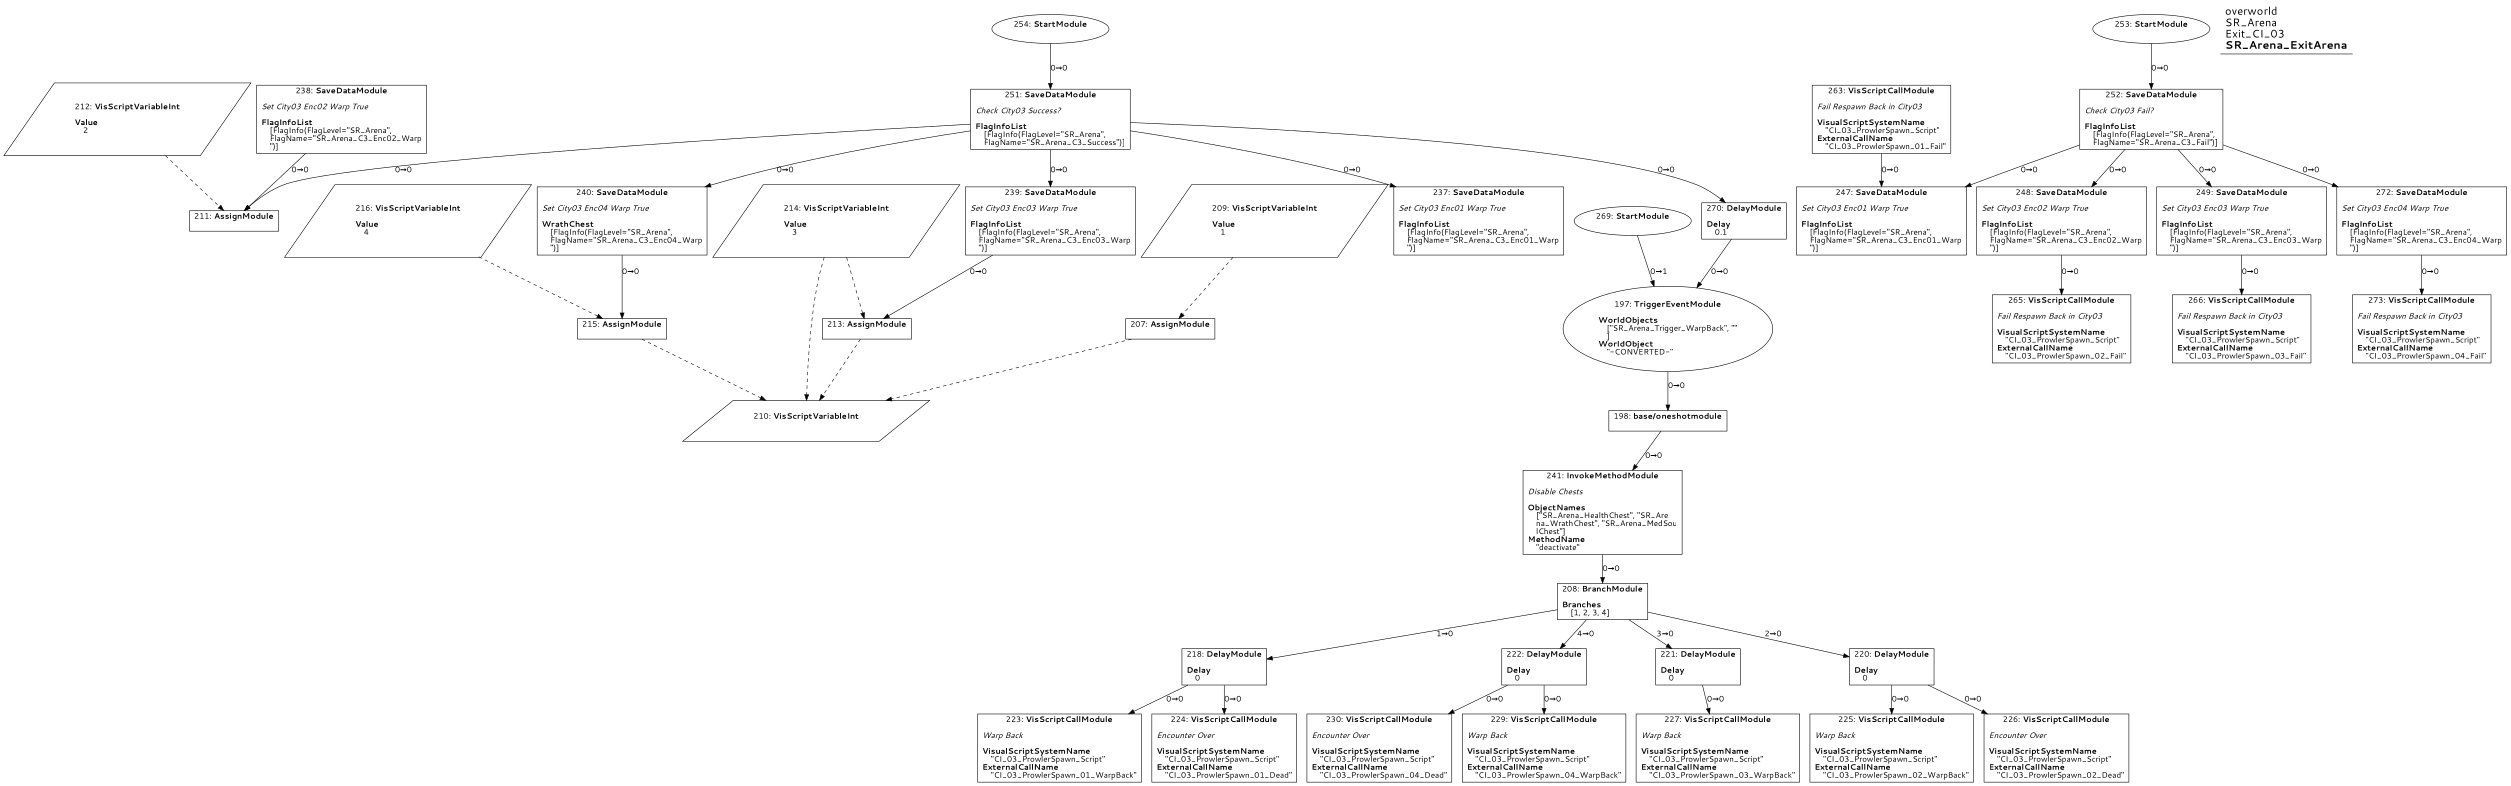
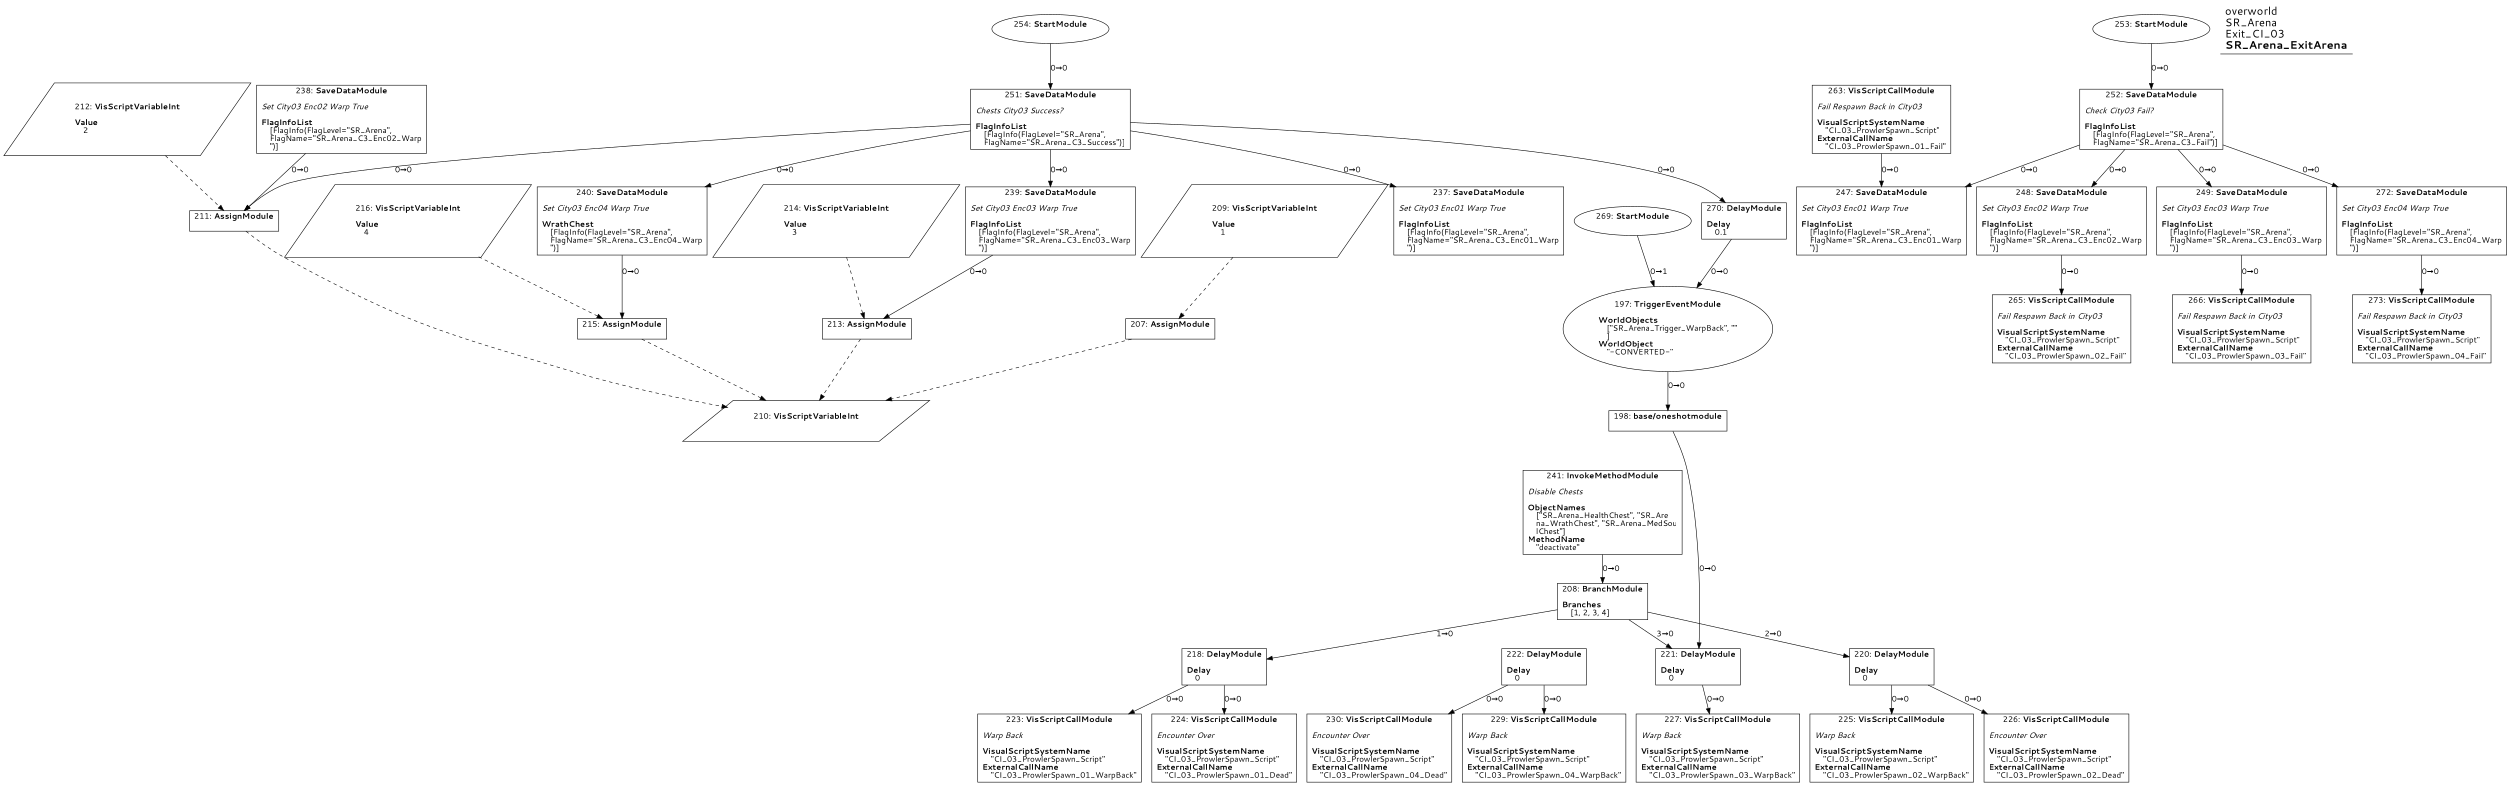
node "251:": text "Check City03 Success?" -> "Chests City03 Success?"
edge "214:" -> "210:": now "211:" -> "210:"
edge "198:" -> "241:": now "198:" -> "221:"
edge "208:" -> "222:": removed, label "4→0"
